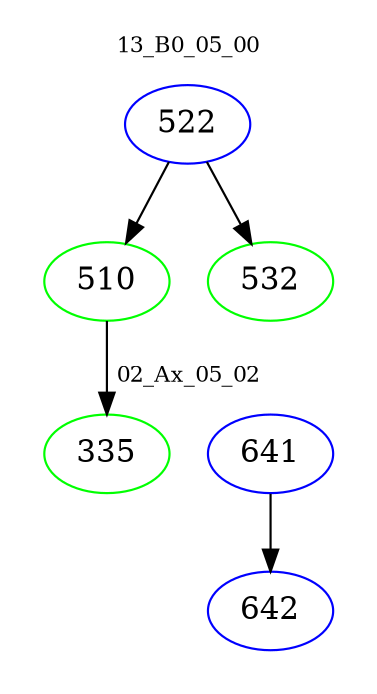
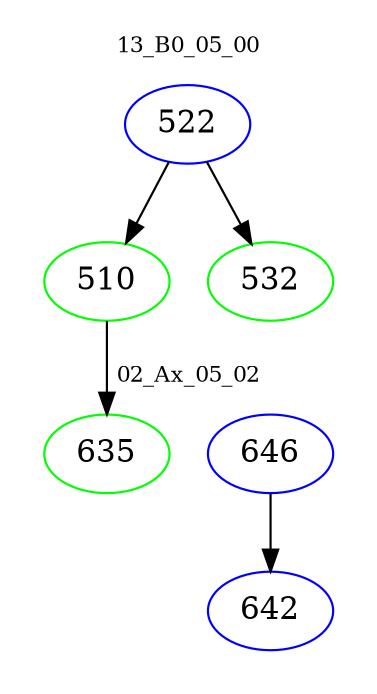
node "335": label "335" -> "635"
node "641": label "641" -> "646"
